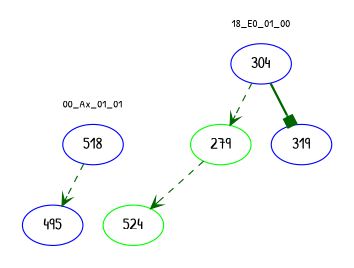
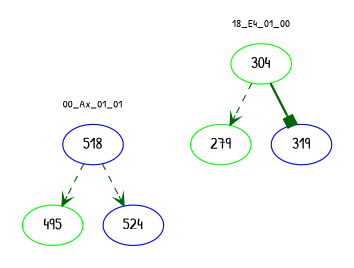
cluster "18_E0_01_00": label "18_E0_01_00" -> "18_E4_01_00"
node "304": color blue -> green
edge "279" -> "524": now "518" -> "524"
node "495": color blue -> green
node "524": color green -> blue
